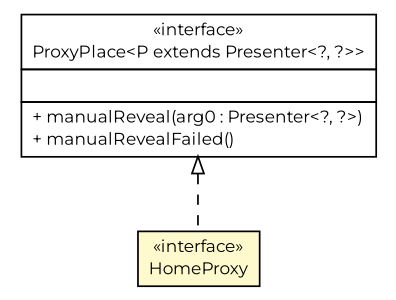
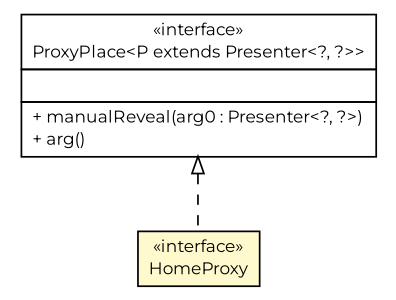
node "ProxyPlace<P extends Presenter<?, ?>>": text "+ manualRevealFailed()" -> "+ arg()"
